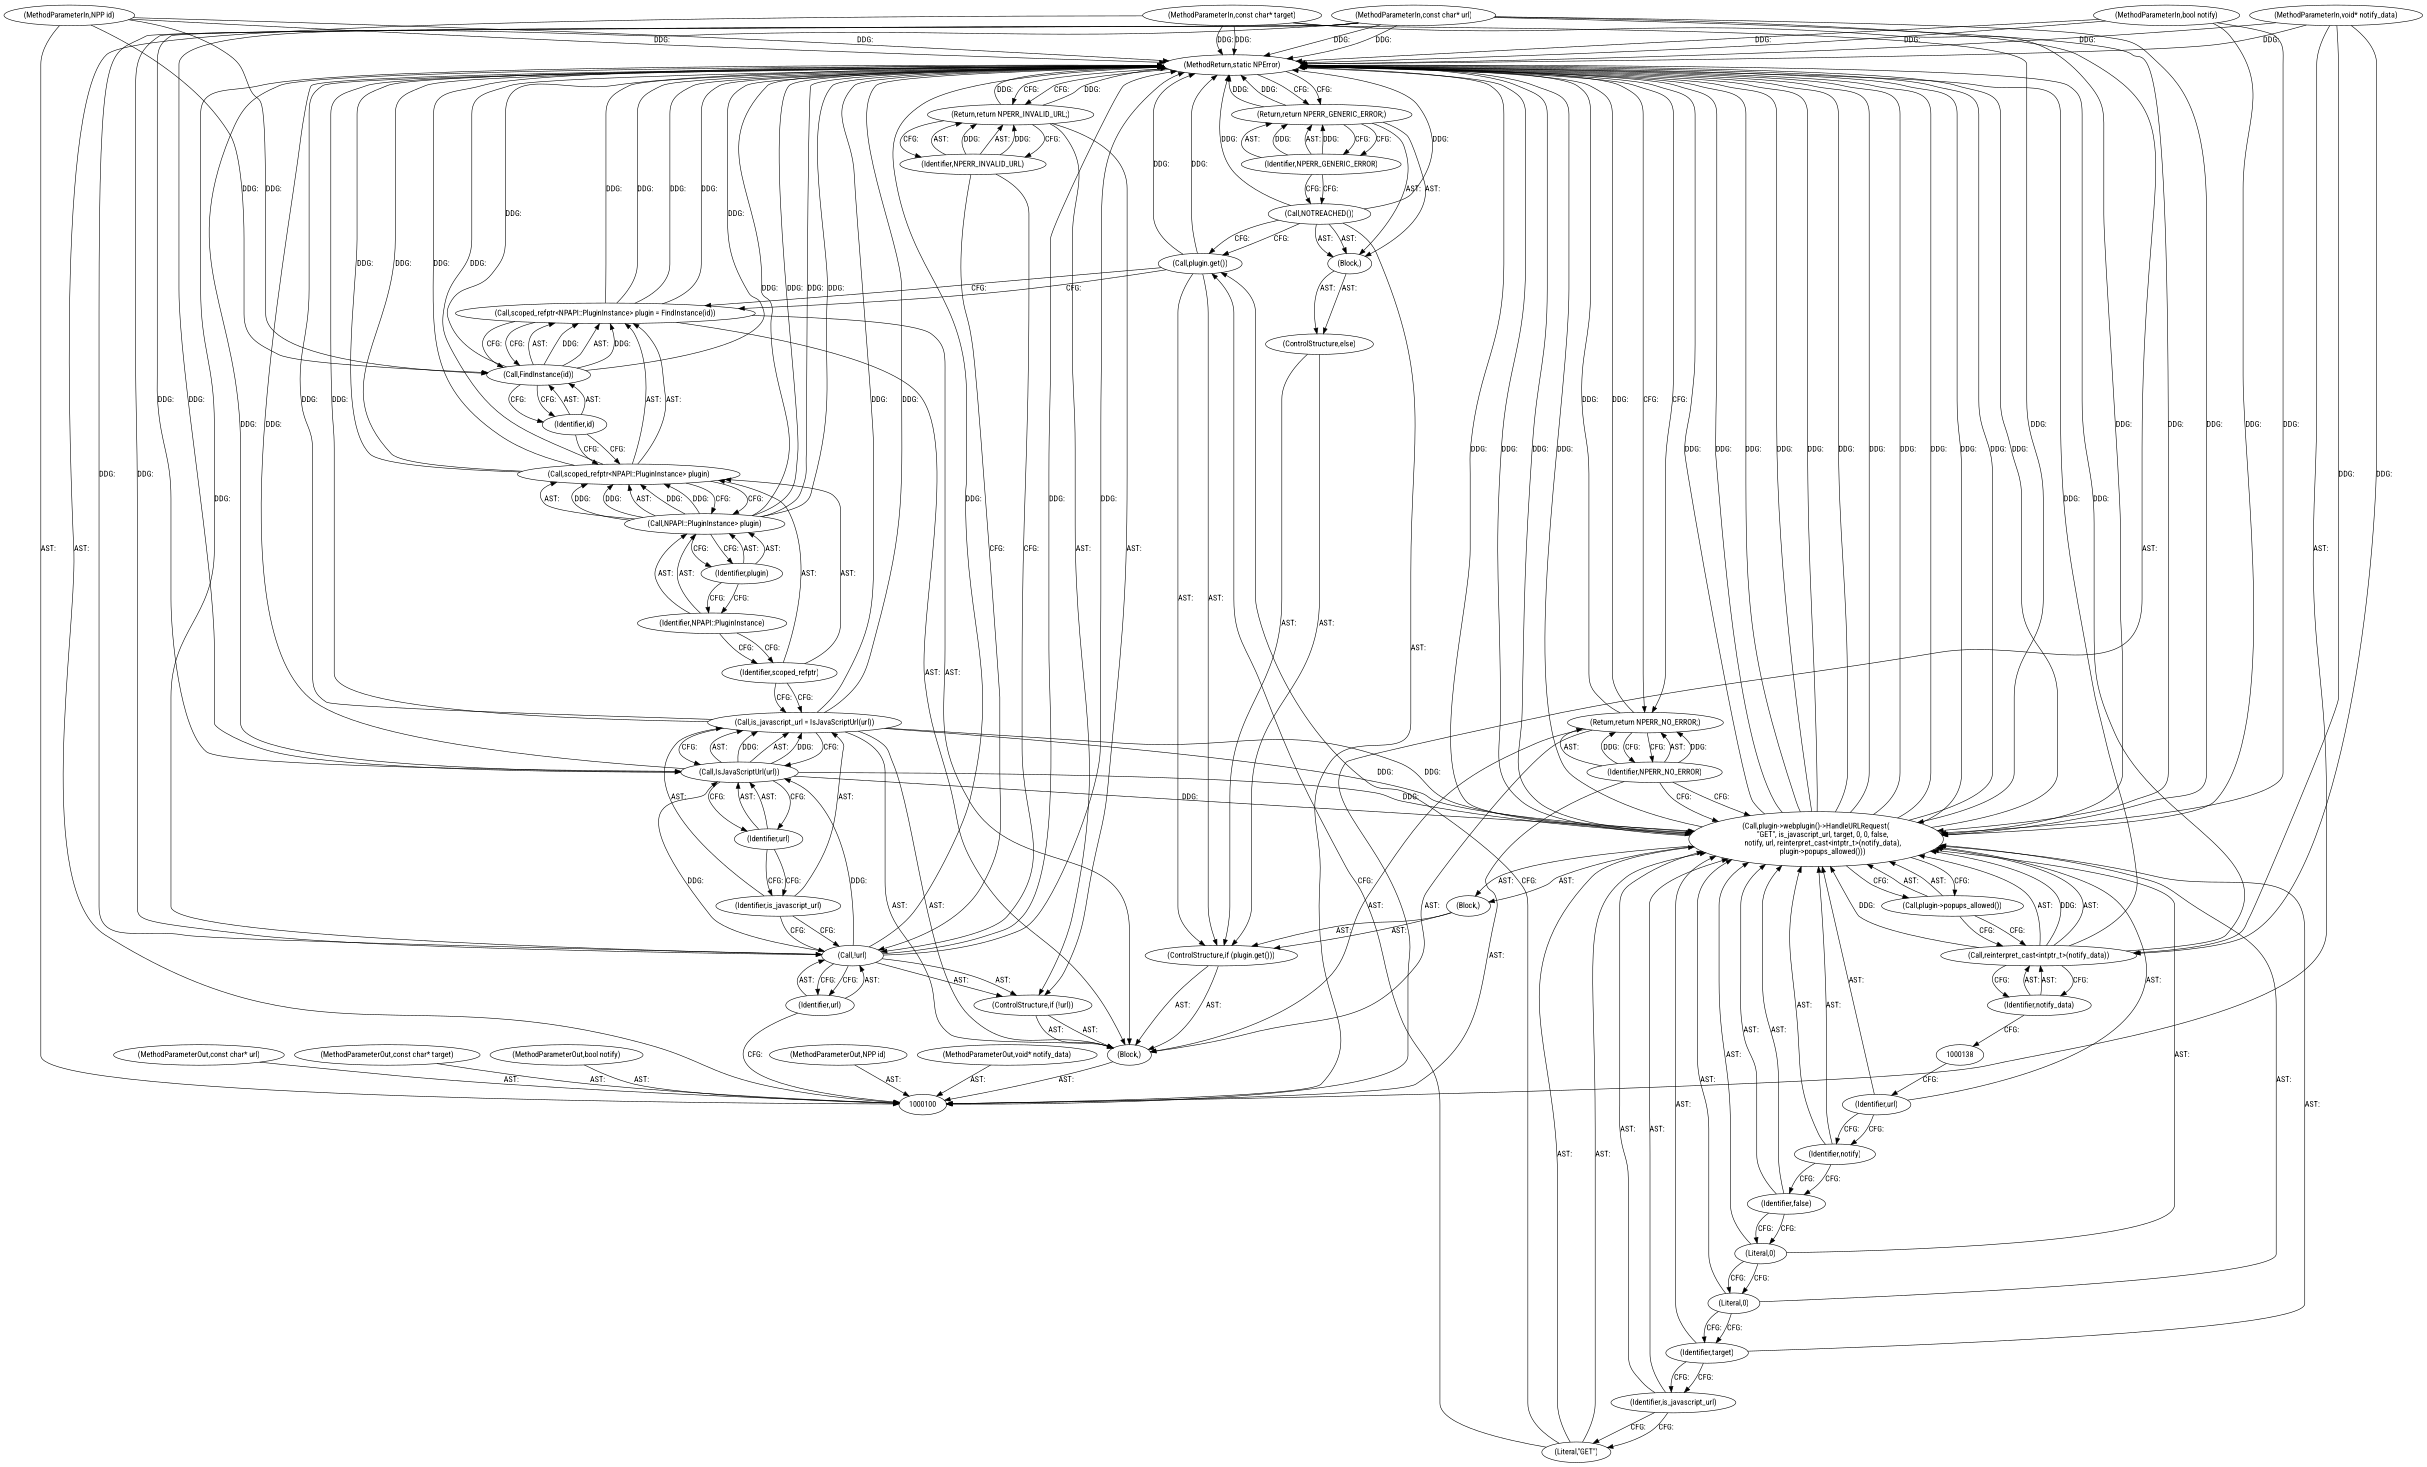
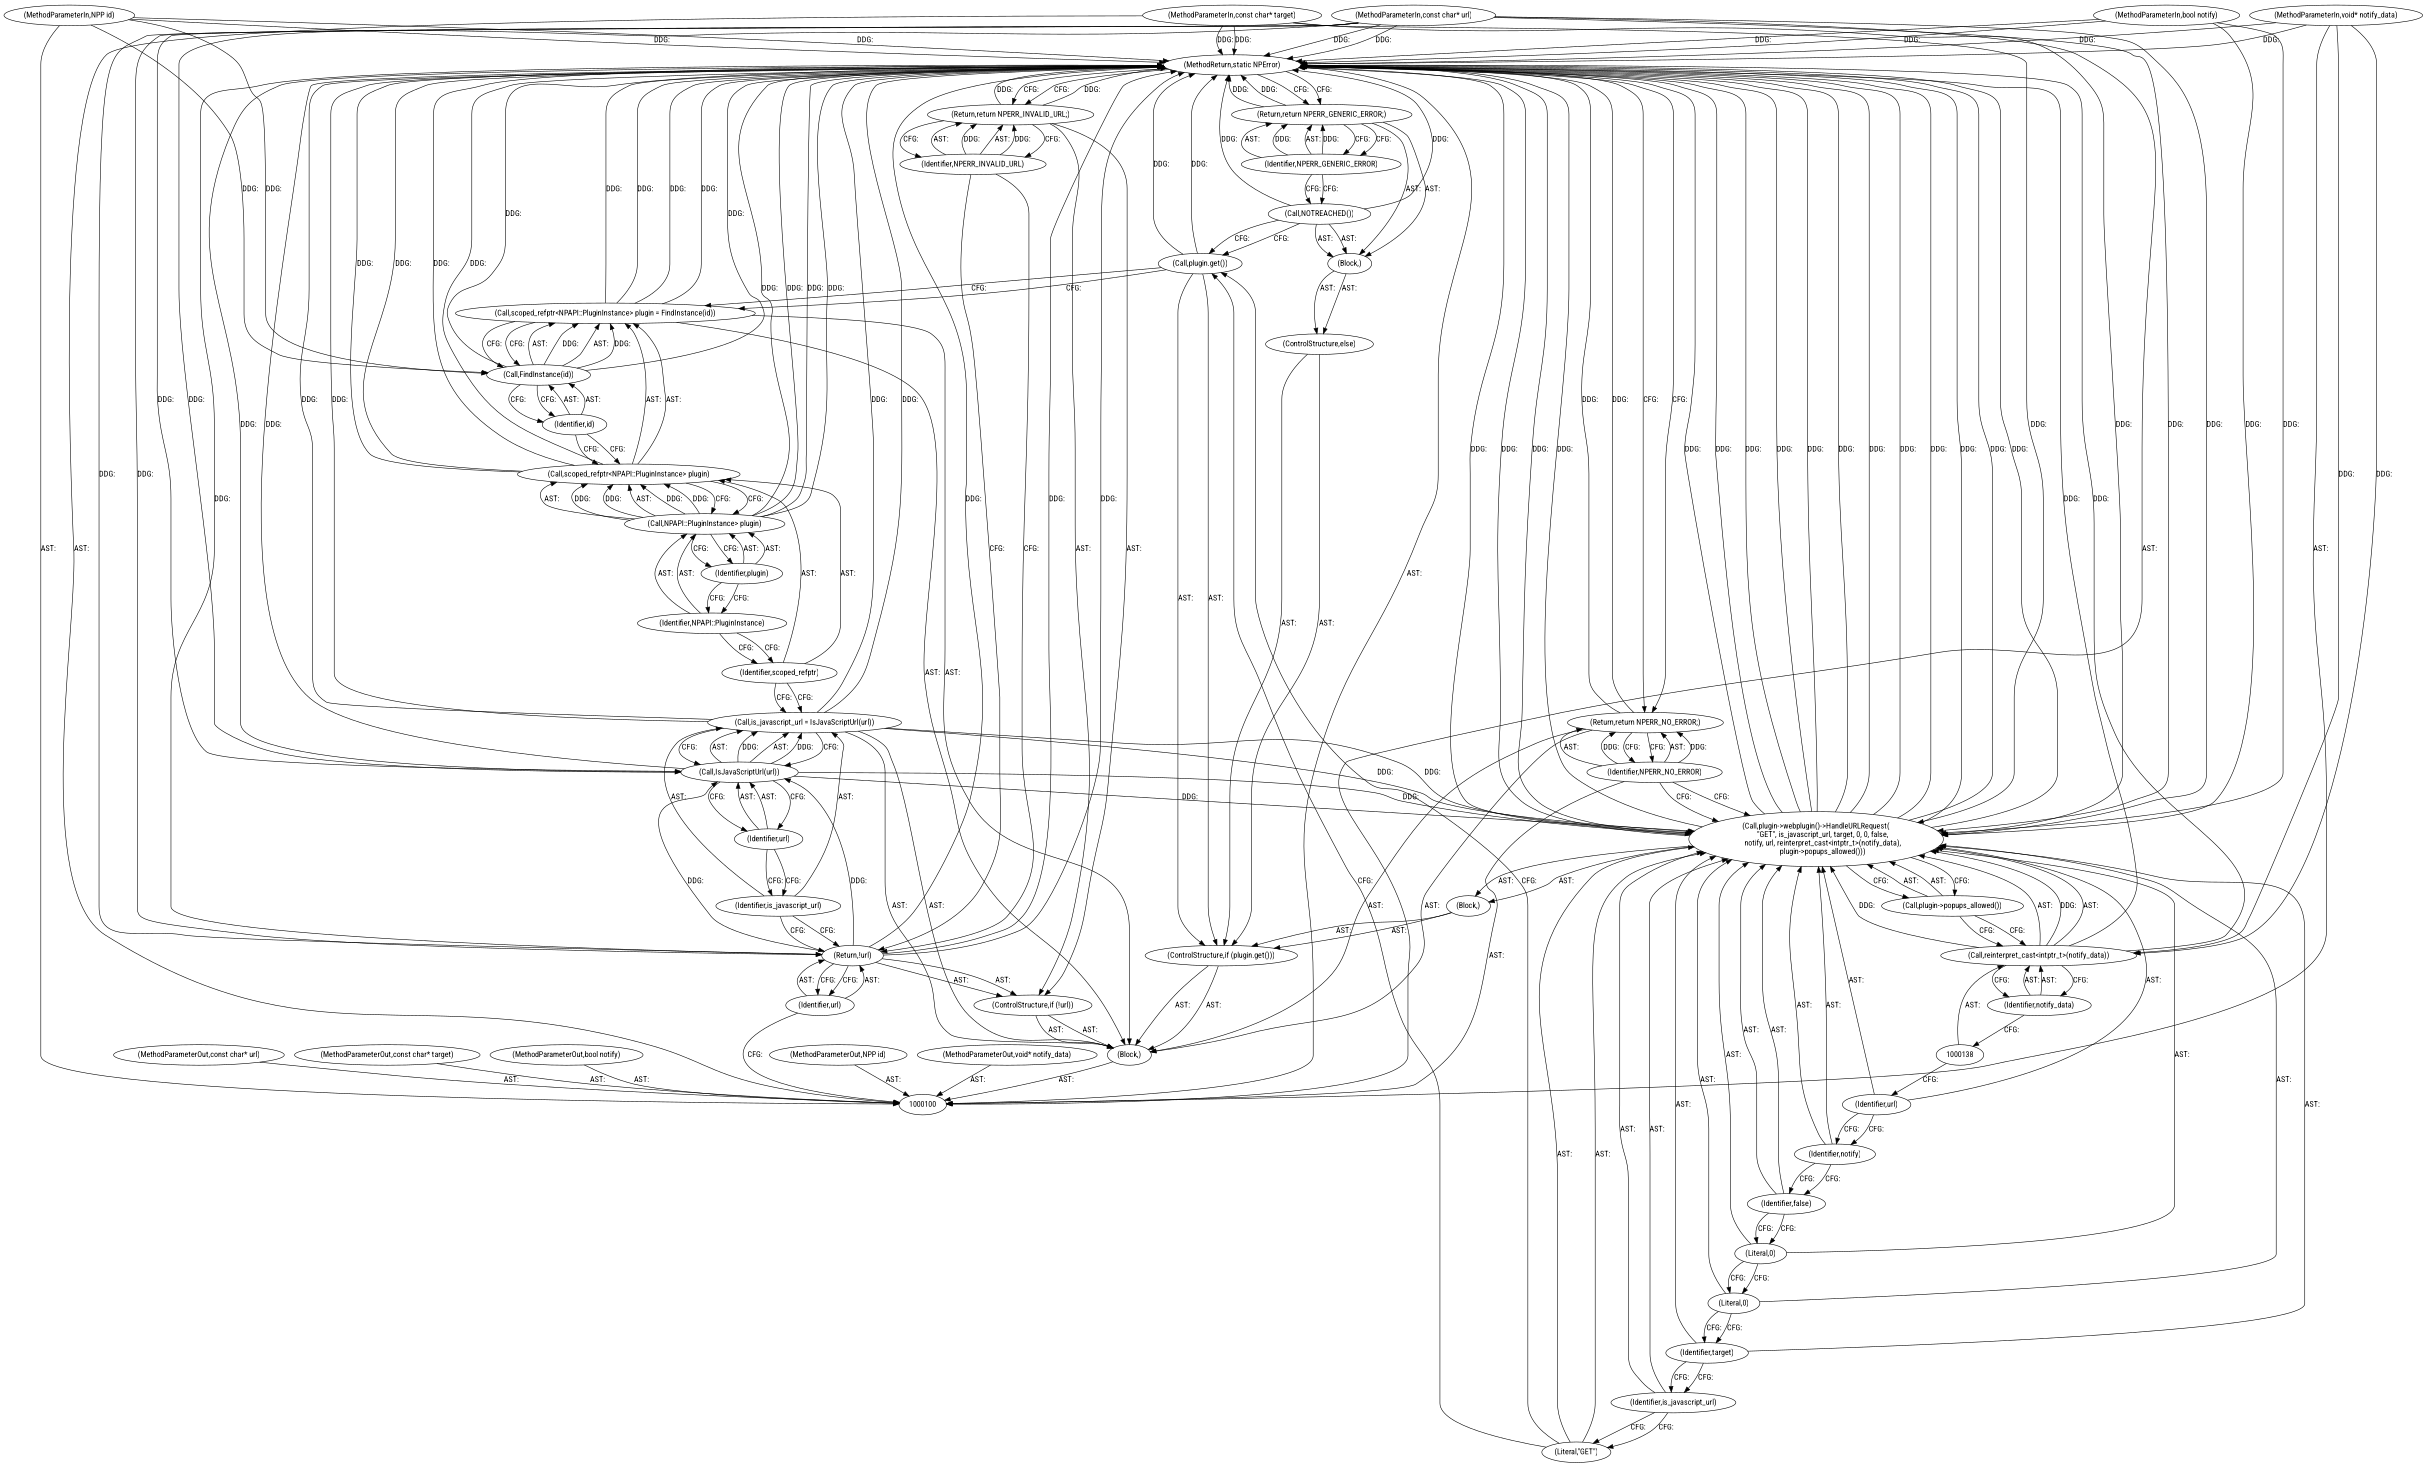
edge "(Call,NOTREACHED())" -> "1000100": now "(MethodReturn,static NPError)" -> "1000100"
node "(Call,!url)": label "(Call,!url)" -> "(Return,!url)"
edge "1000138" -> "(Call,reinterpret_cast<intptr_t>(notify_data))": added, label "AST:"
